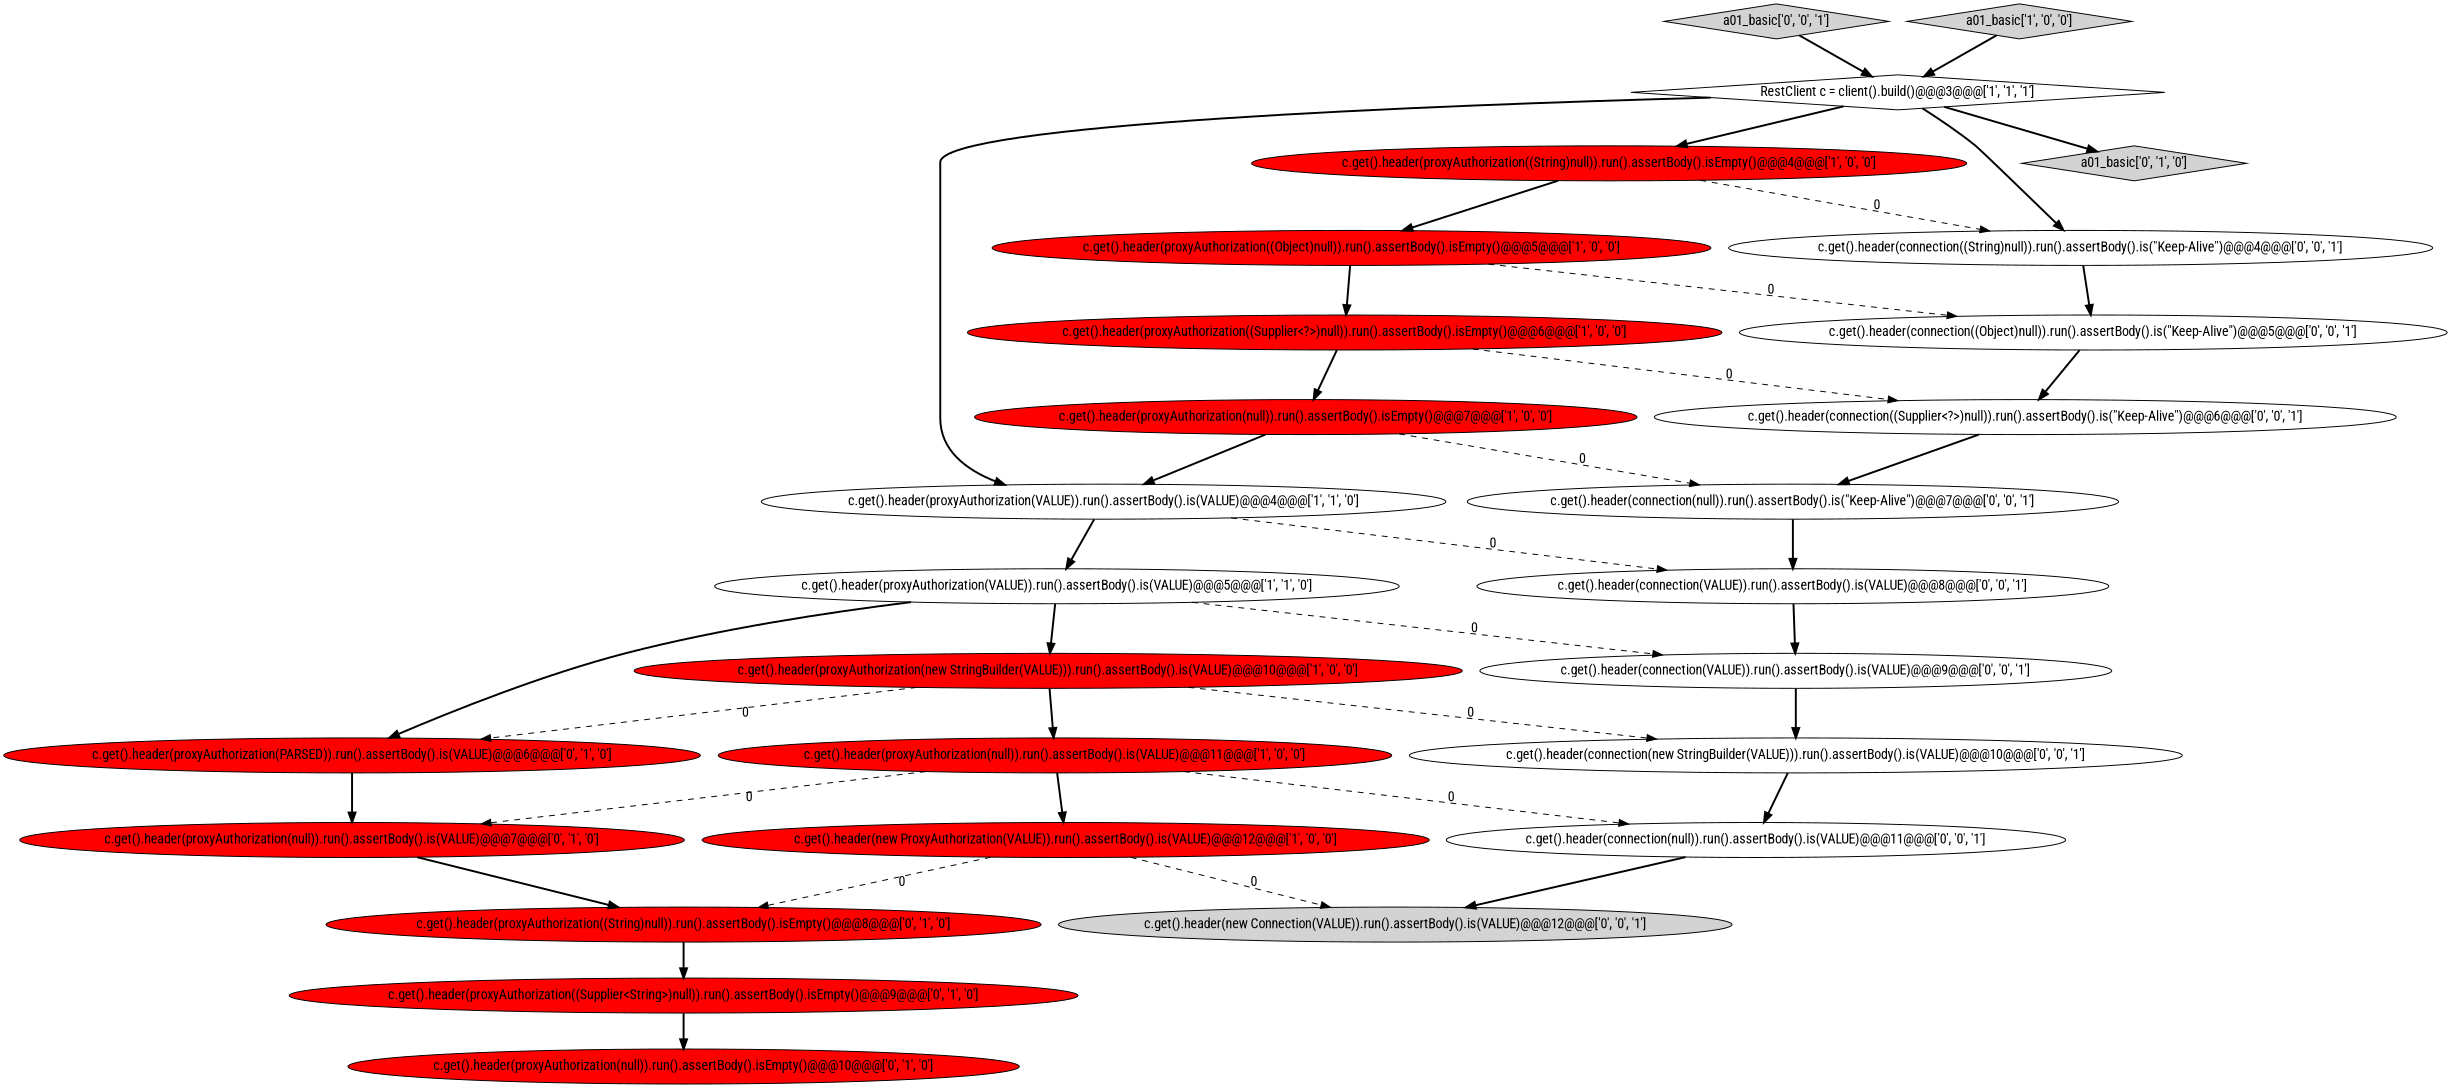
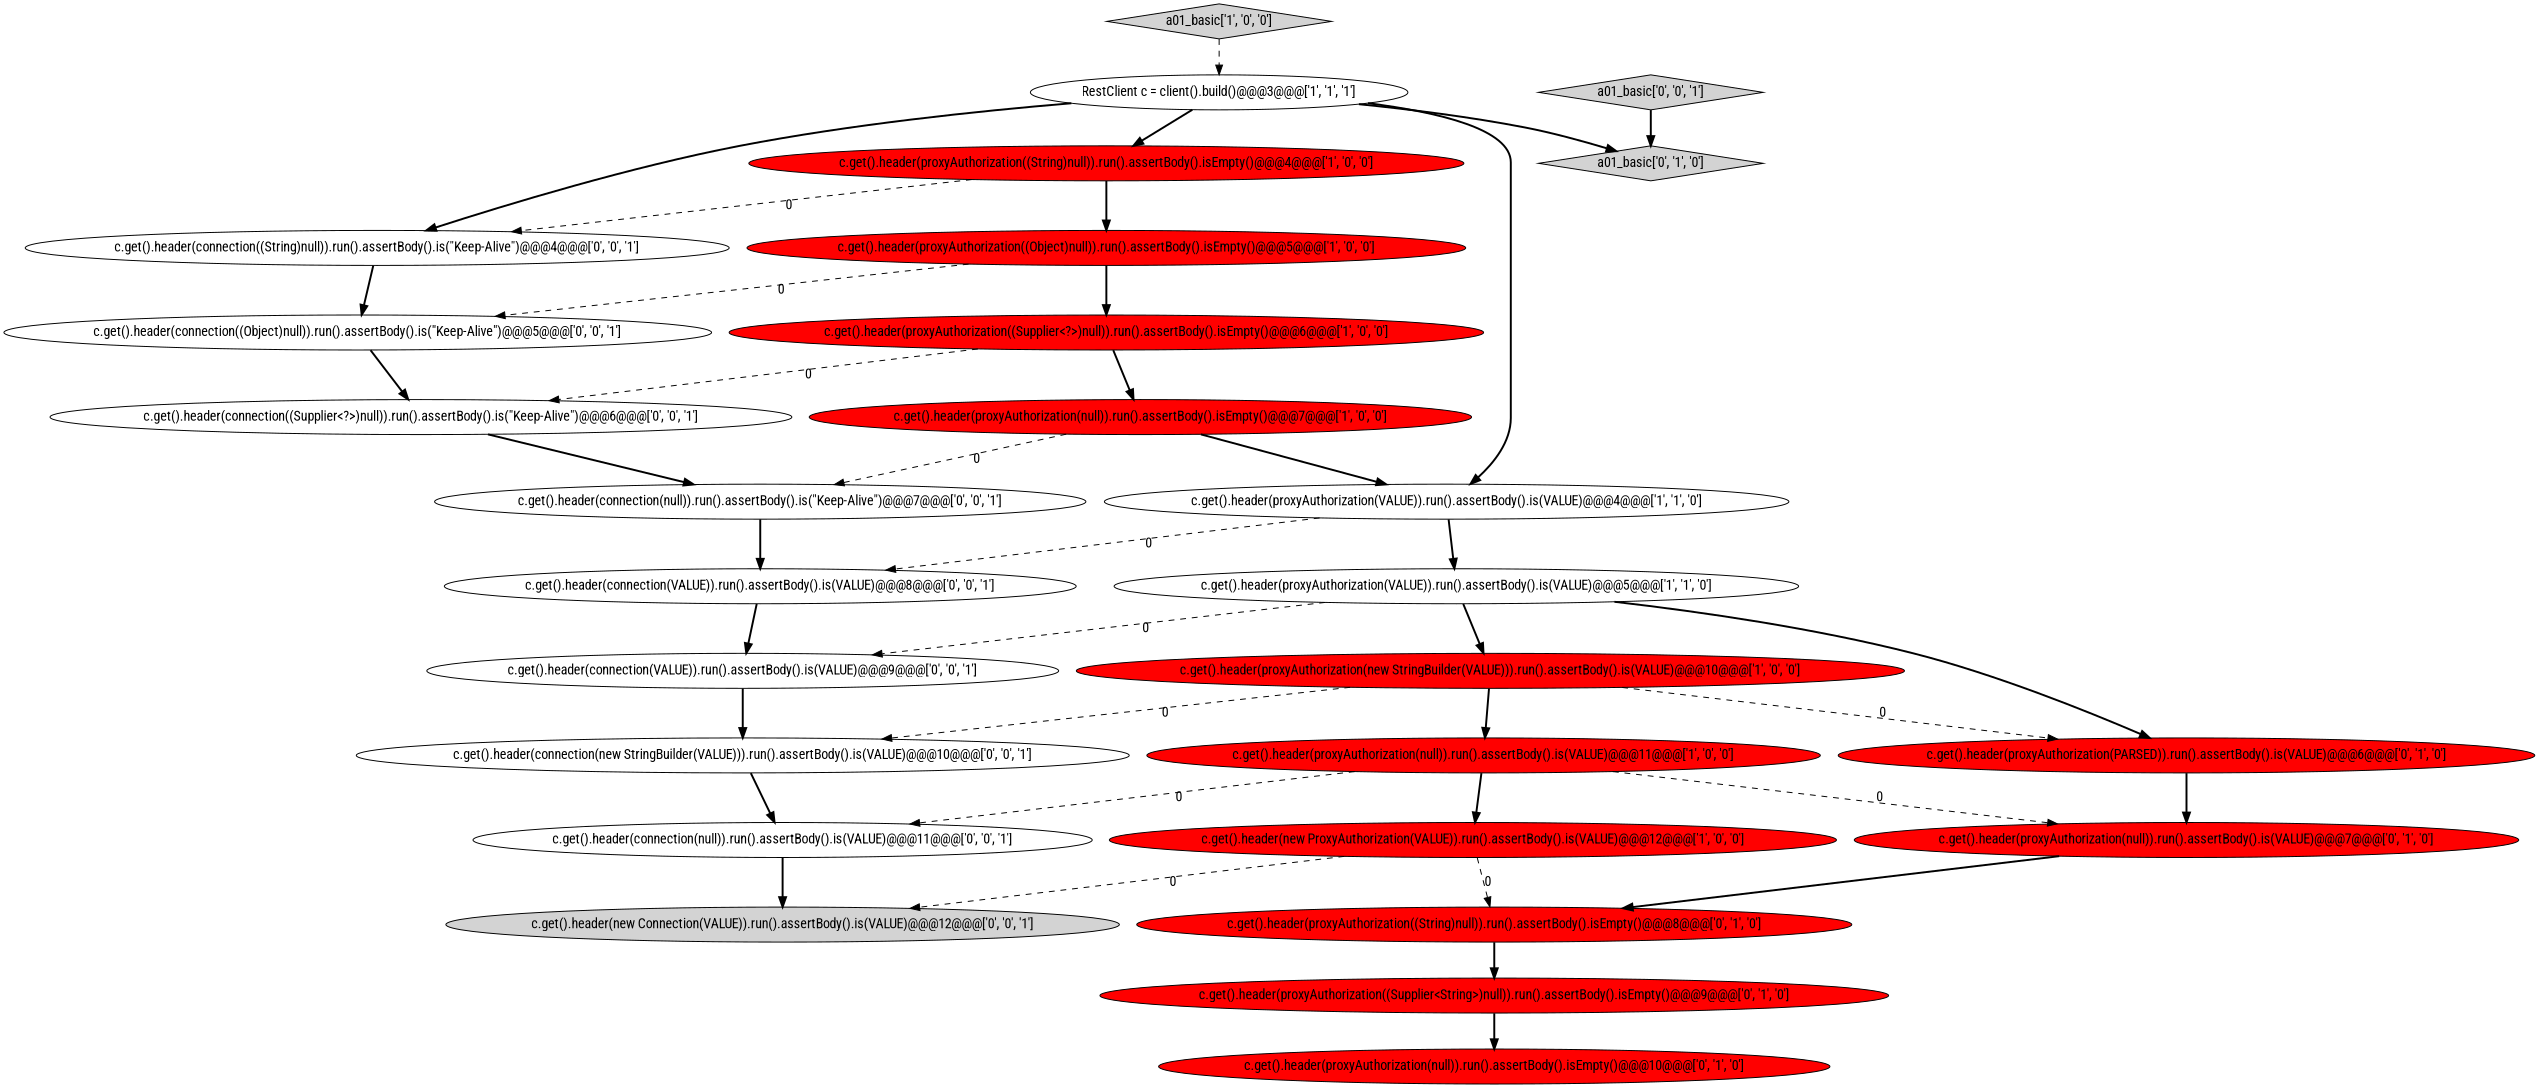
edge "a01_basic['0', '0', '1']" -> "RestClient c = client().build()@@@3@@@['1', '1', '1']": now "a01_basic['0', '0', '1']" -> "a01_basic['0', '1', '0']"
edge "a01_basic['1', '0', '0']" -> "RestClient c = client().build()@@@3@@@['1', '1', '1']": style bold -> dashed
node "RestClient c = client().build()@@@3@@@['1', '1', '1']": shape diamond -> ellipse
